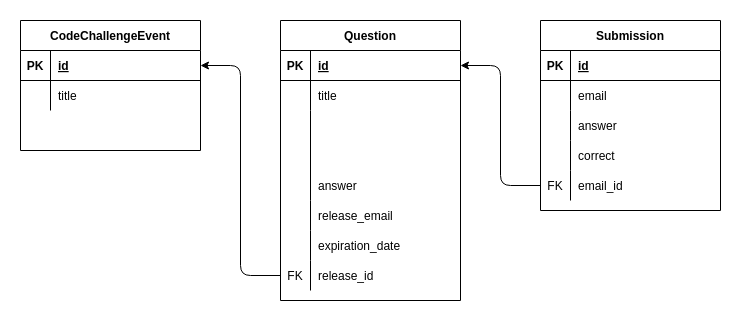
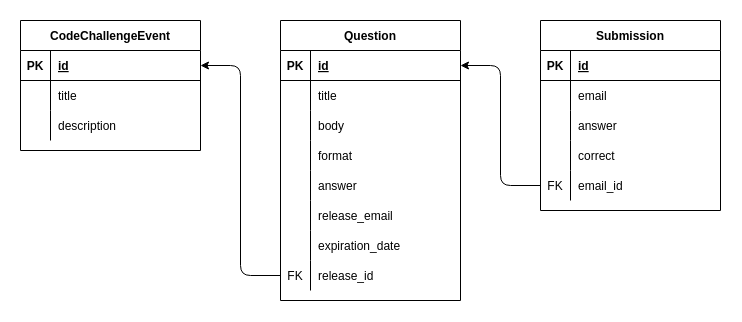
node "description": added
node "body": added
node "format": added
